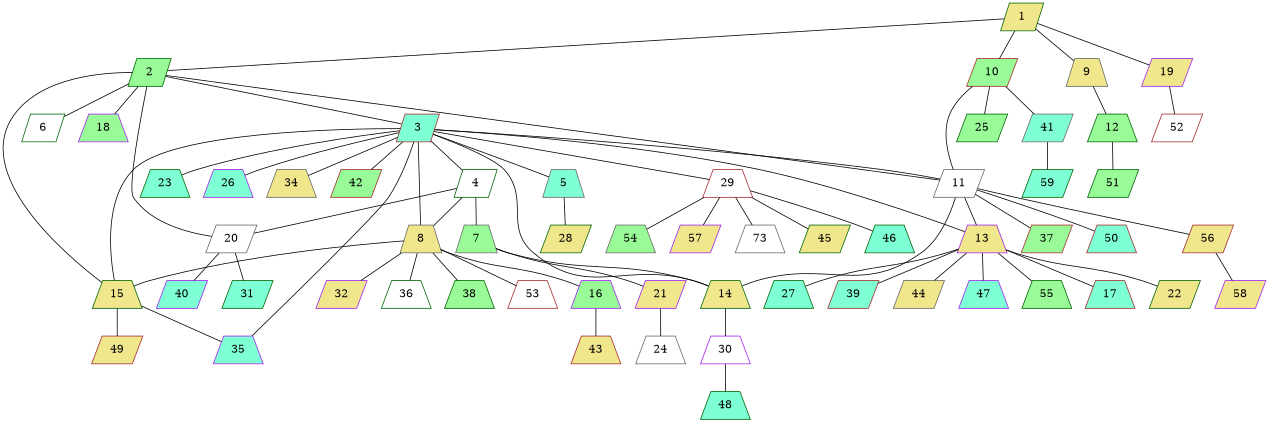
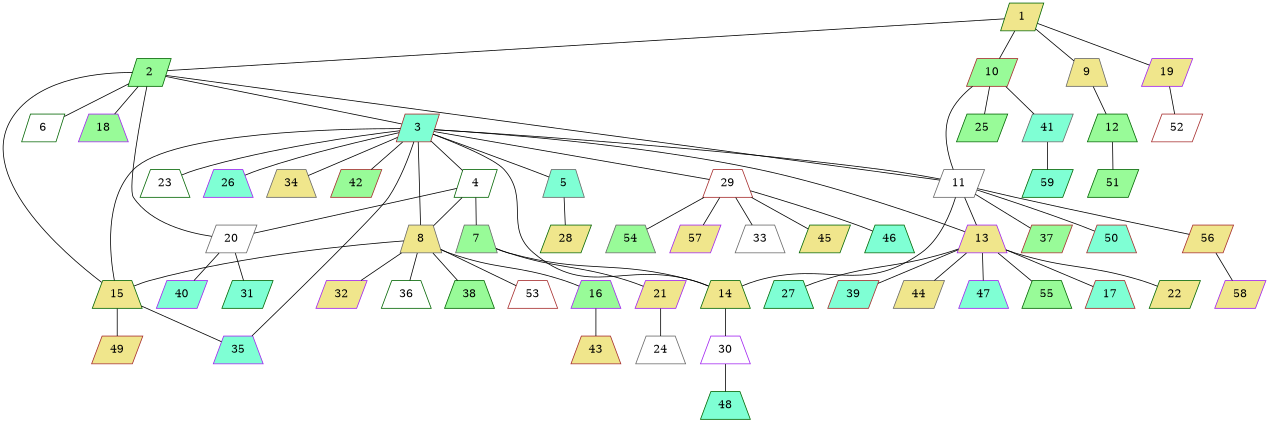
node "23": fillcolor aquamarine -> white
node "73": label "73" -> "33"
